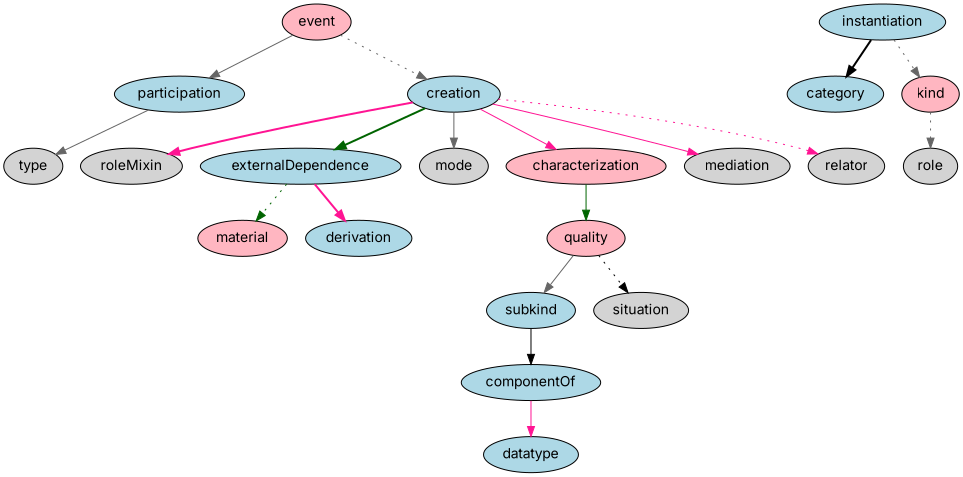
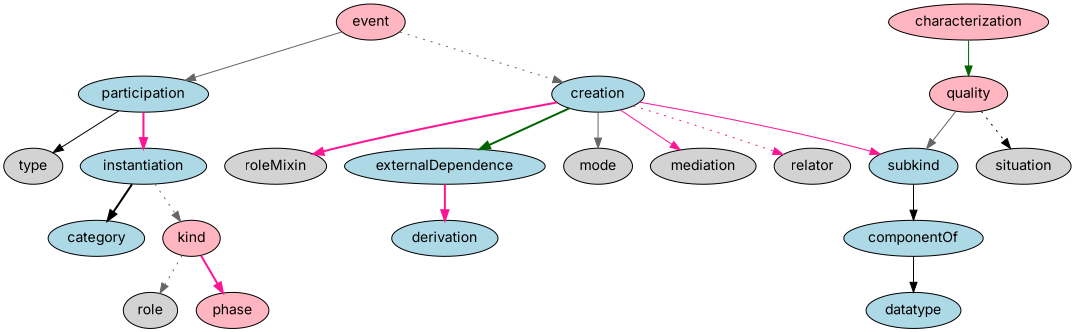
edge "participation" -> "instantiation": added
edge "creation" -> "characterization": now "creation" -> "subkind"
edge "participation" -> "type": color gray40 -> black
node "material": removed
node "phase": added
edge "componentOf" -> "datatype": color deeppink -> black
